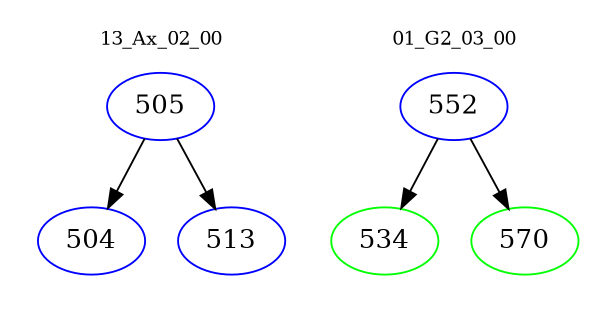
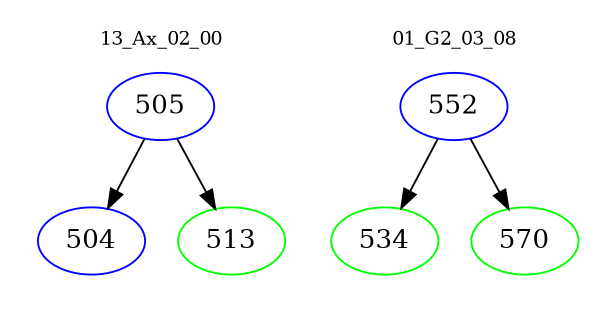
cluster "01_G2_03_00": label "01_G2_03_00" -> "01_G2_03_08"
node "513": color blue -> green
